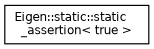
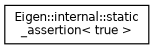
node "Eigen::static::static _assertion< true >": label "Eigen::static::static _assertion< true >" -> "Eigen::internal::static _assertion< true >"
